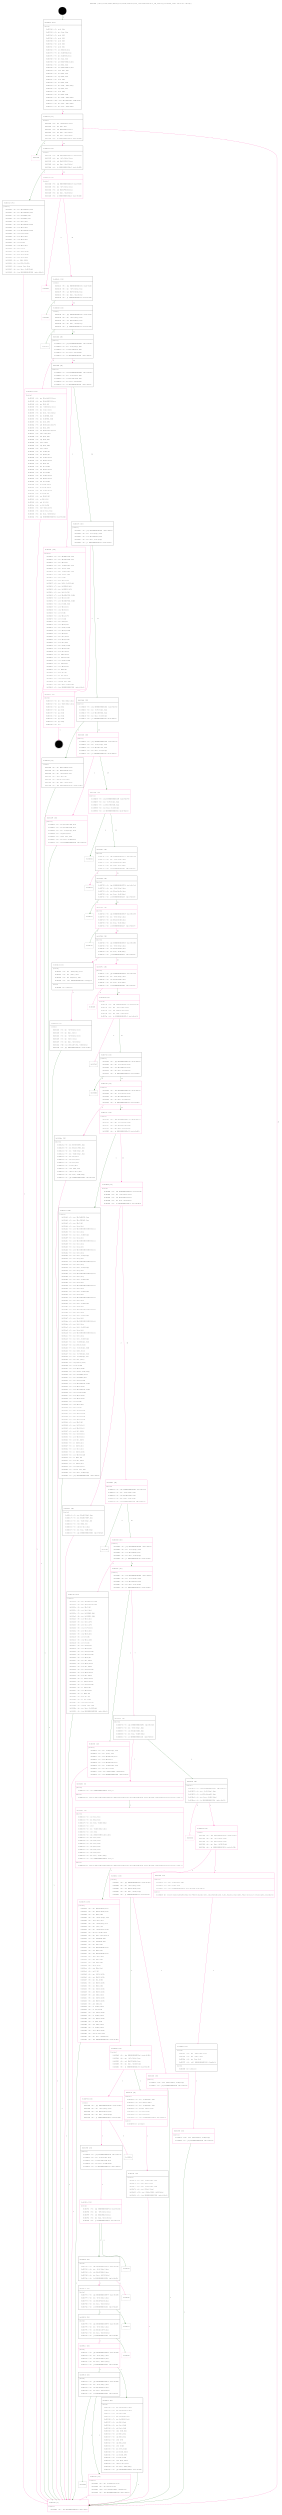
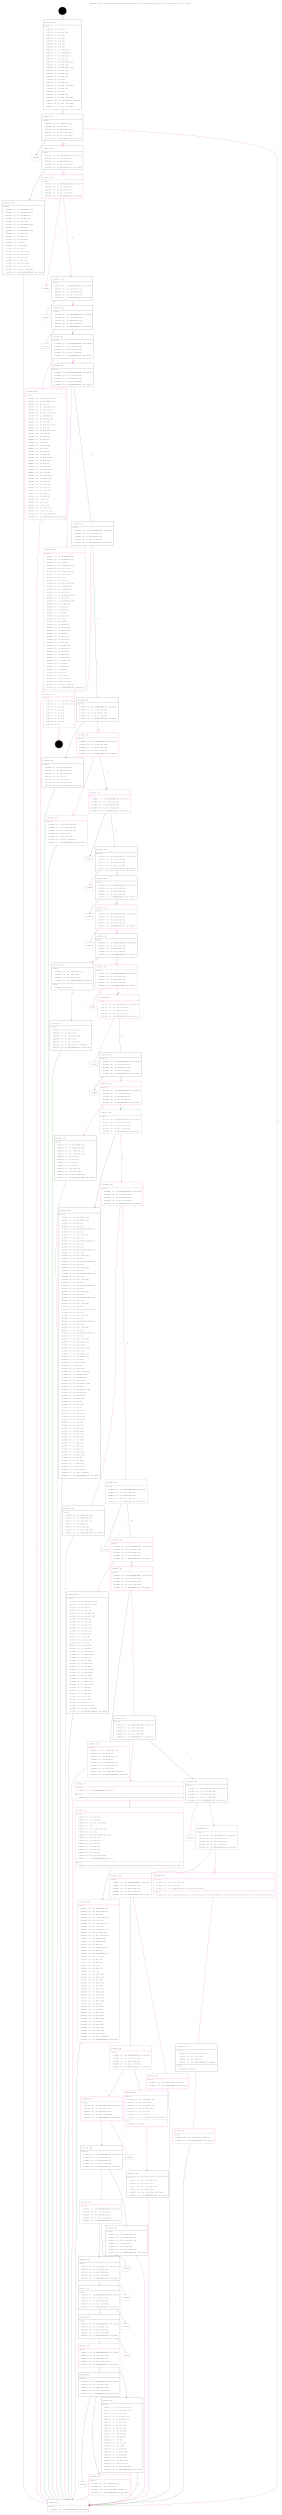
node "0x401c35 [30]": added
